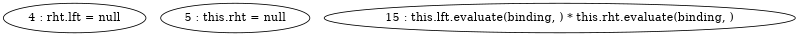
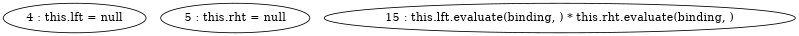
node "4 : rht.lft = null": label "4 : rht.lft = null" -> "4 : this.lft = null"
